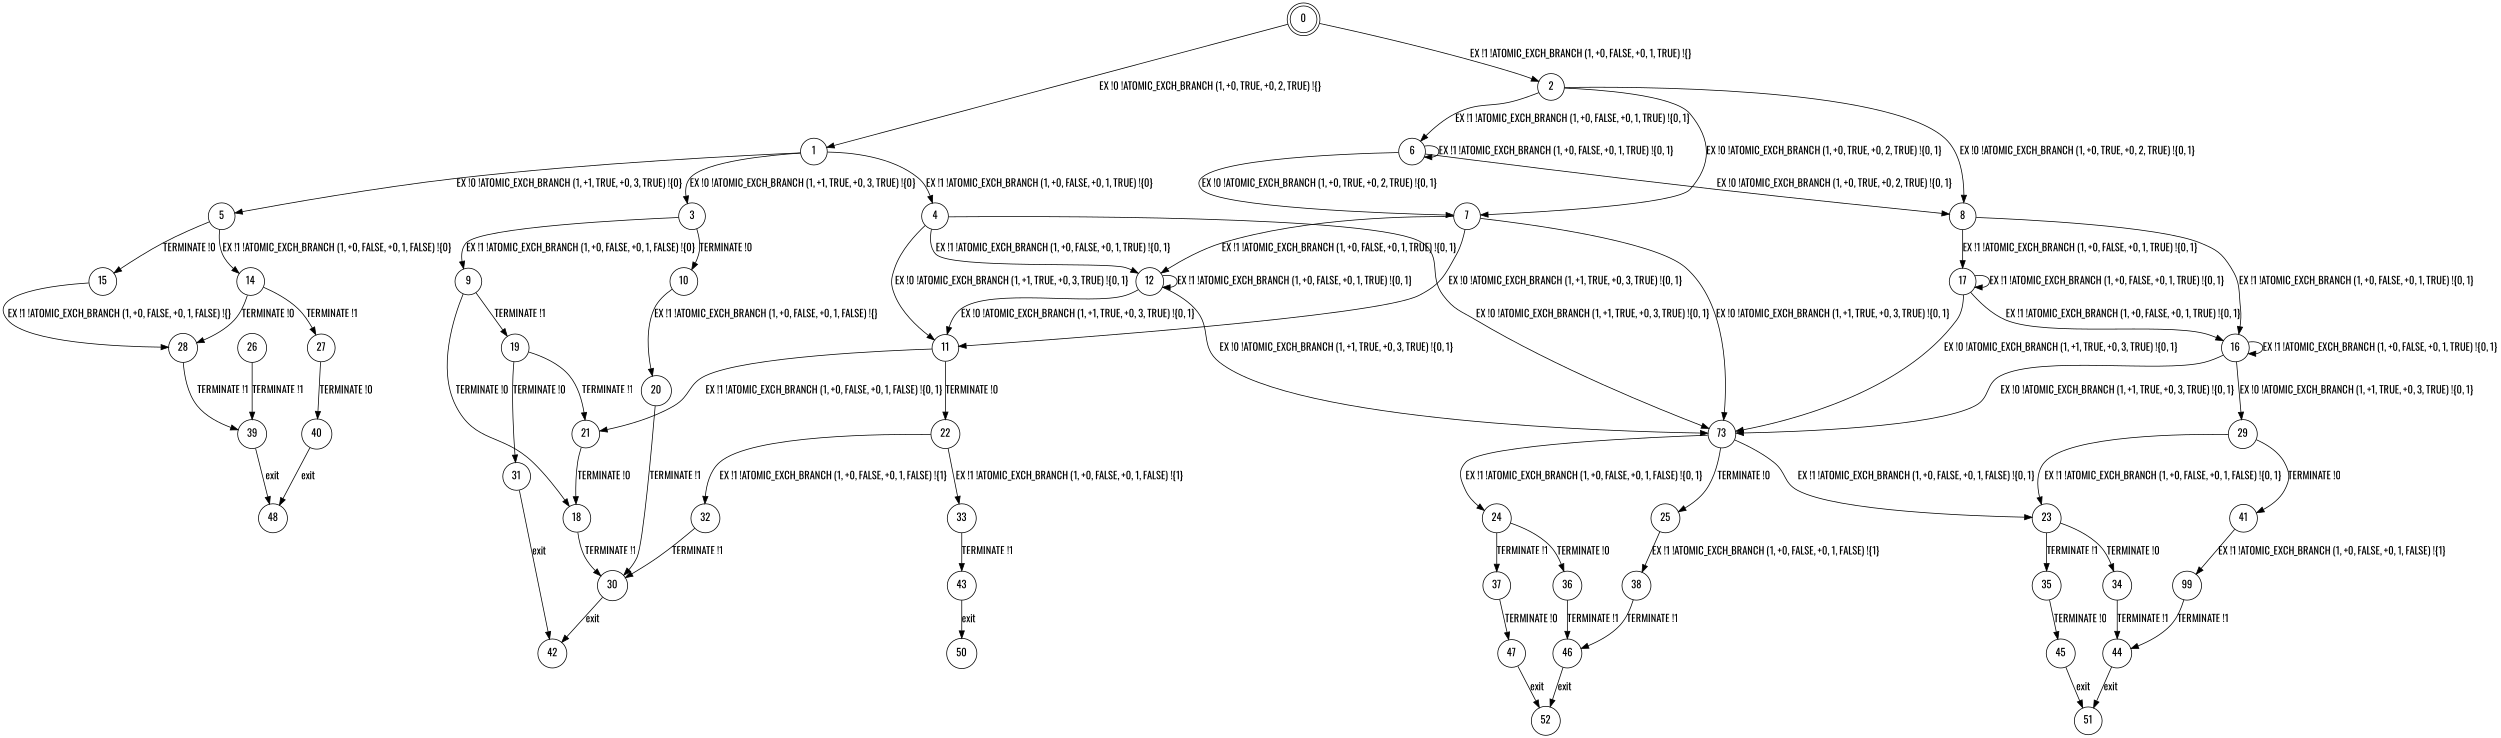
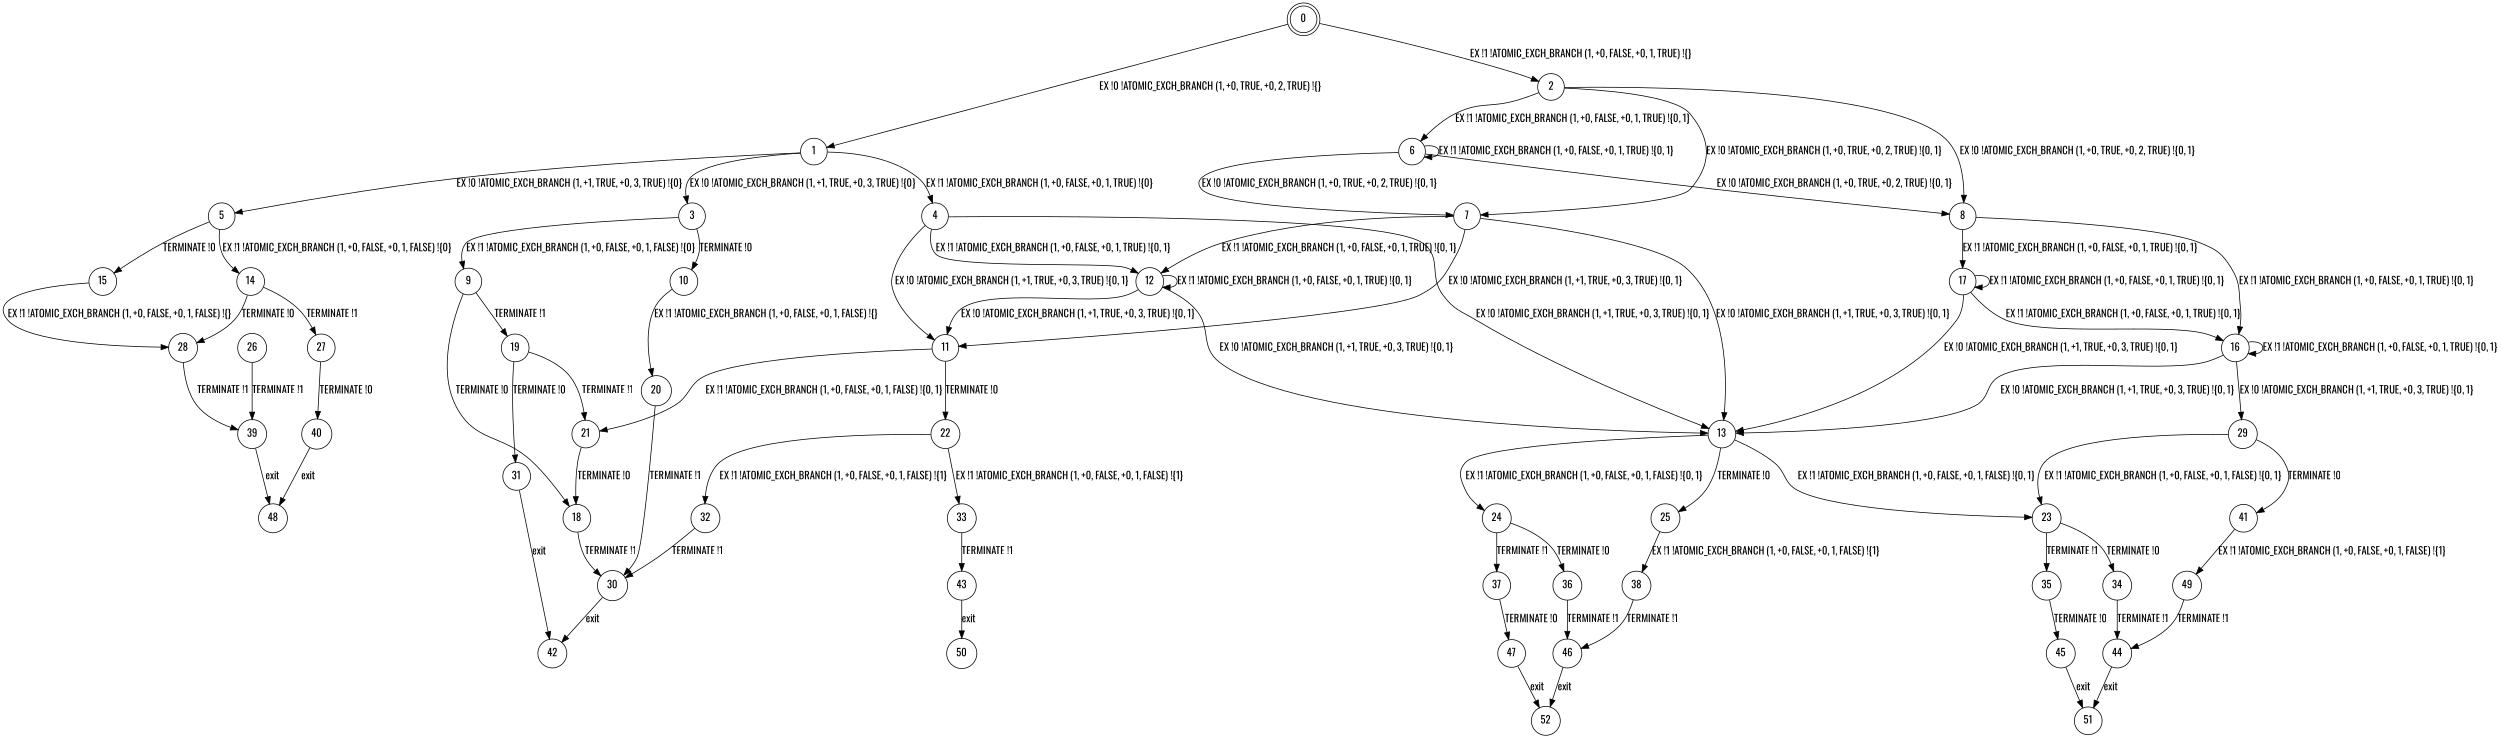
node "73": label "73" -> "13"
node "99": label "99" -> "49"
